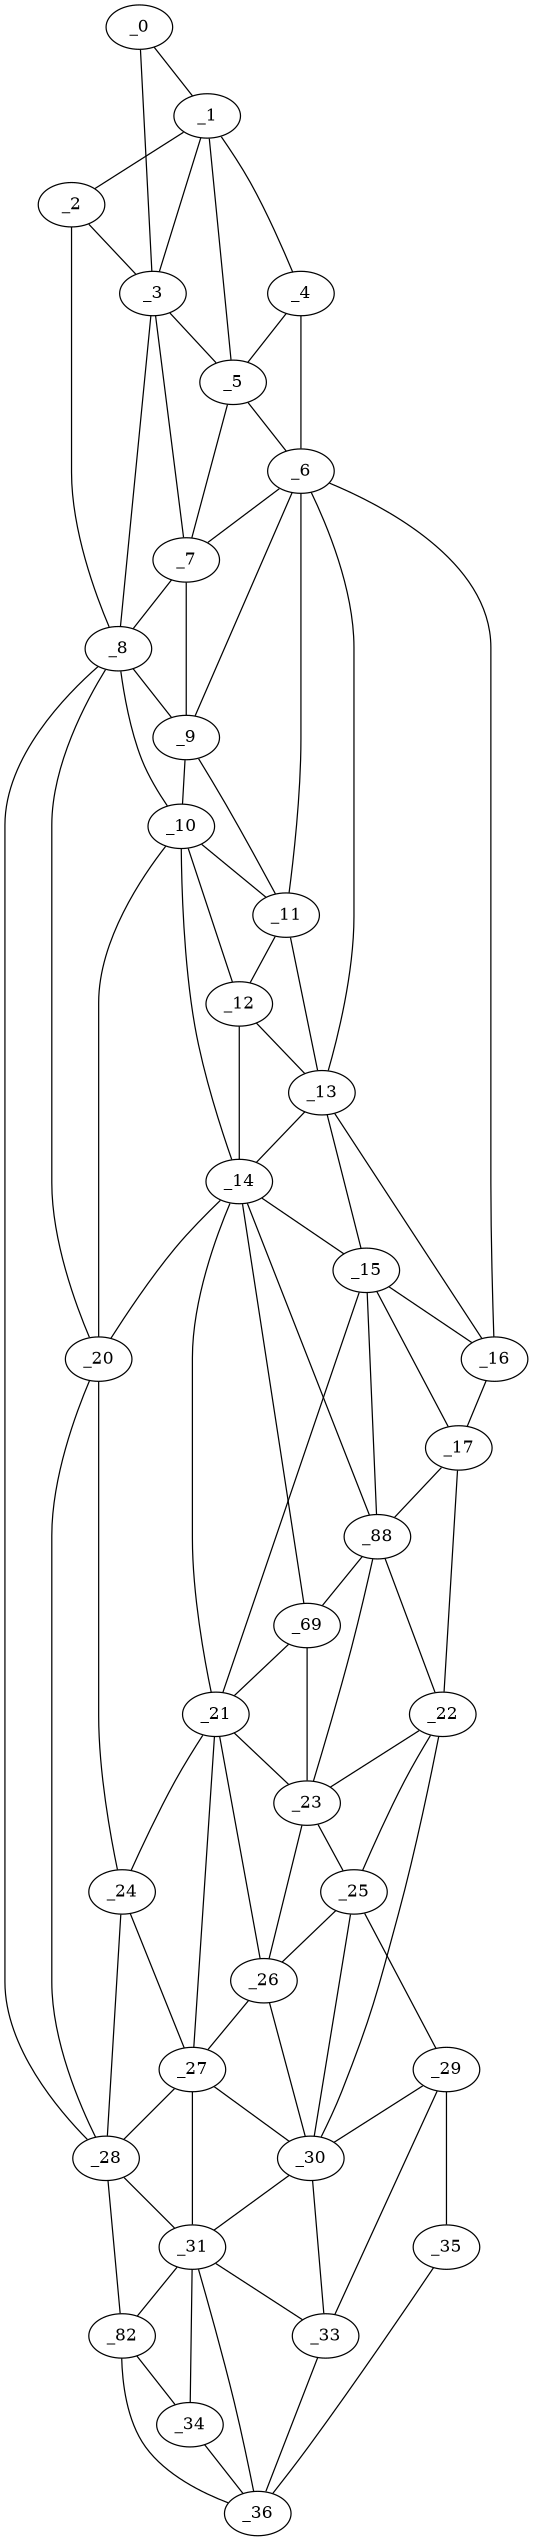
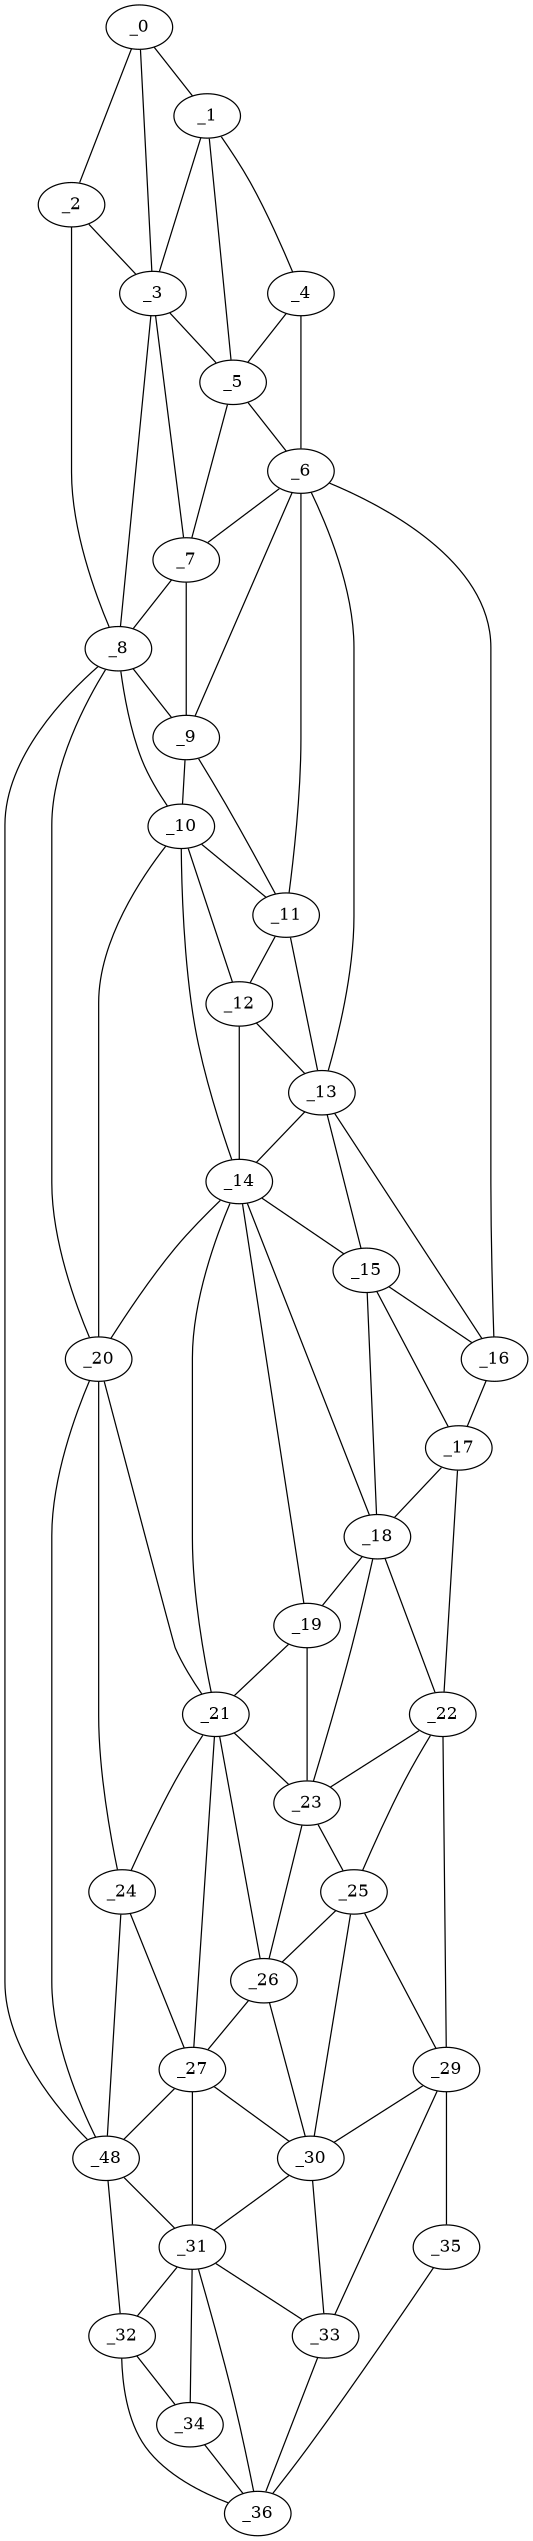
edge "_1" -- "_2": now "_0" -- "_2"
edge "_15" -- "_21": now "_20" -- "_21"
node "_88": label "_88" -> "_18"
node "_69": label "_69" -> "_19"
edge "_22" -- "_30": now "_22" -- "_29"
node "_28": label "_28" -> "_48"
node "_82": label "_82" -> "_32"
